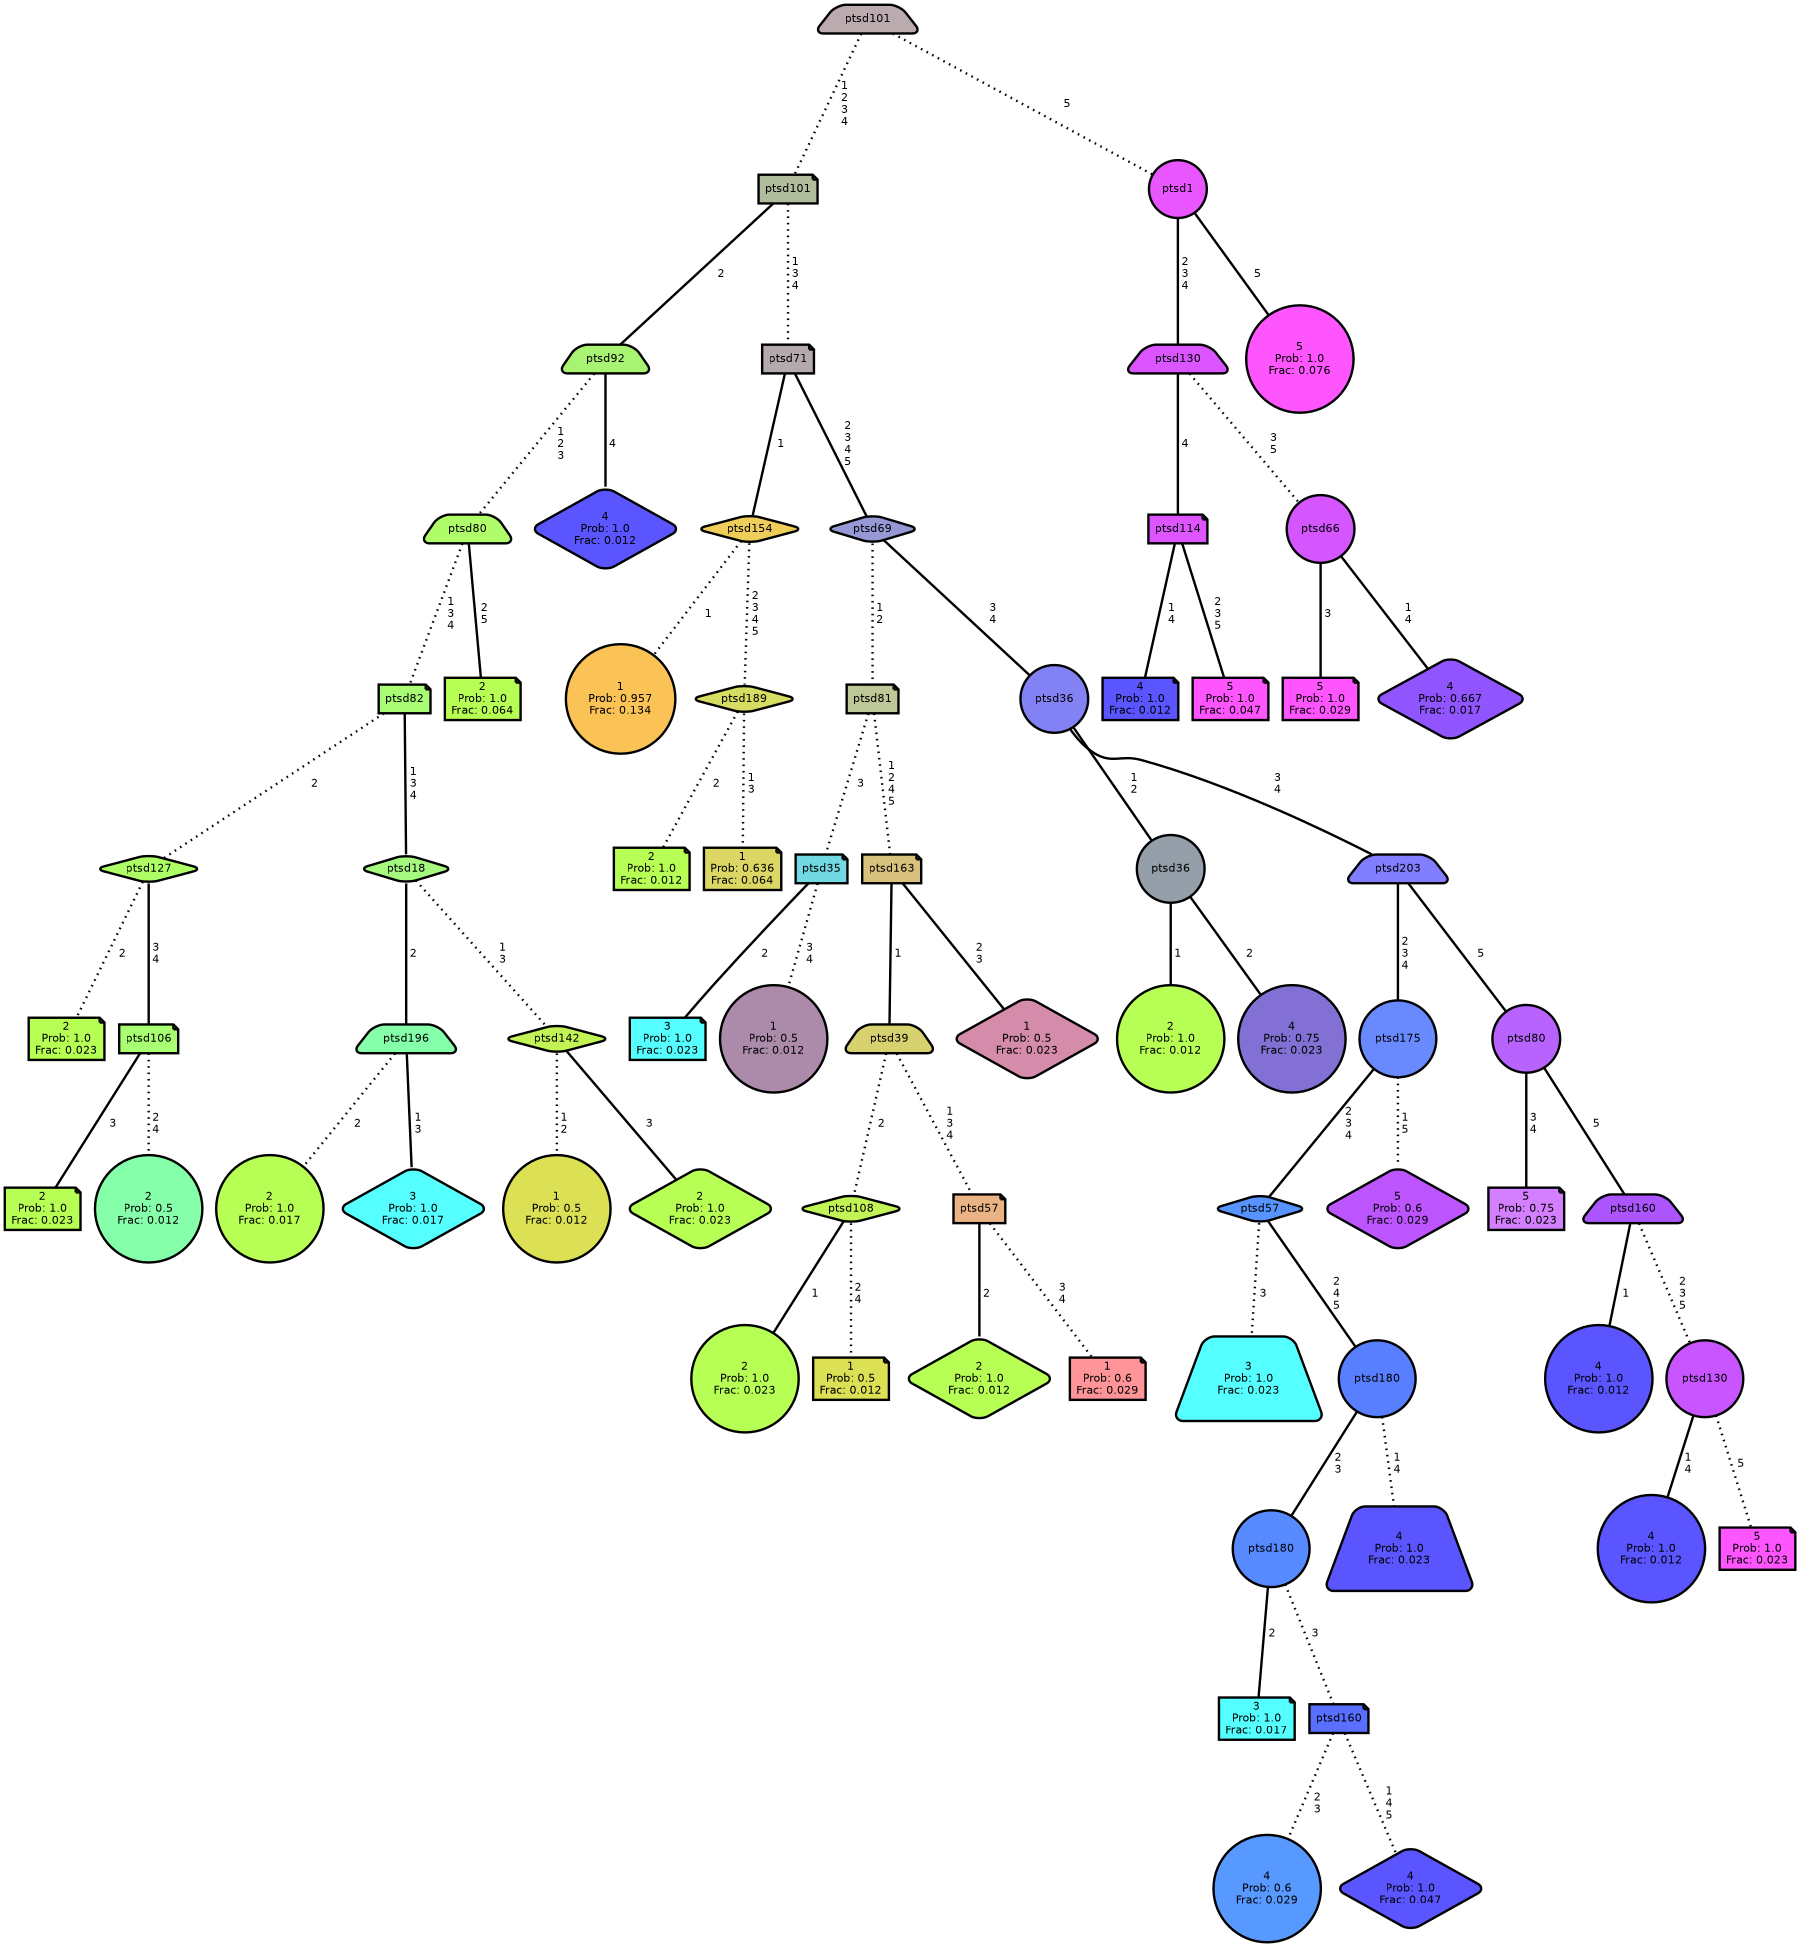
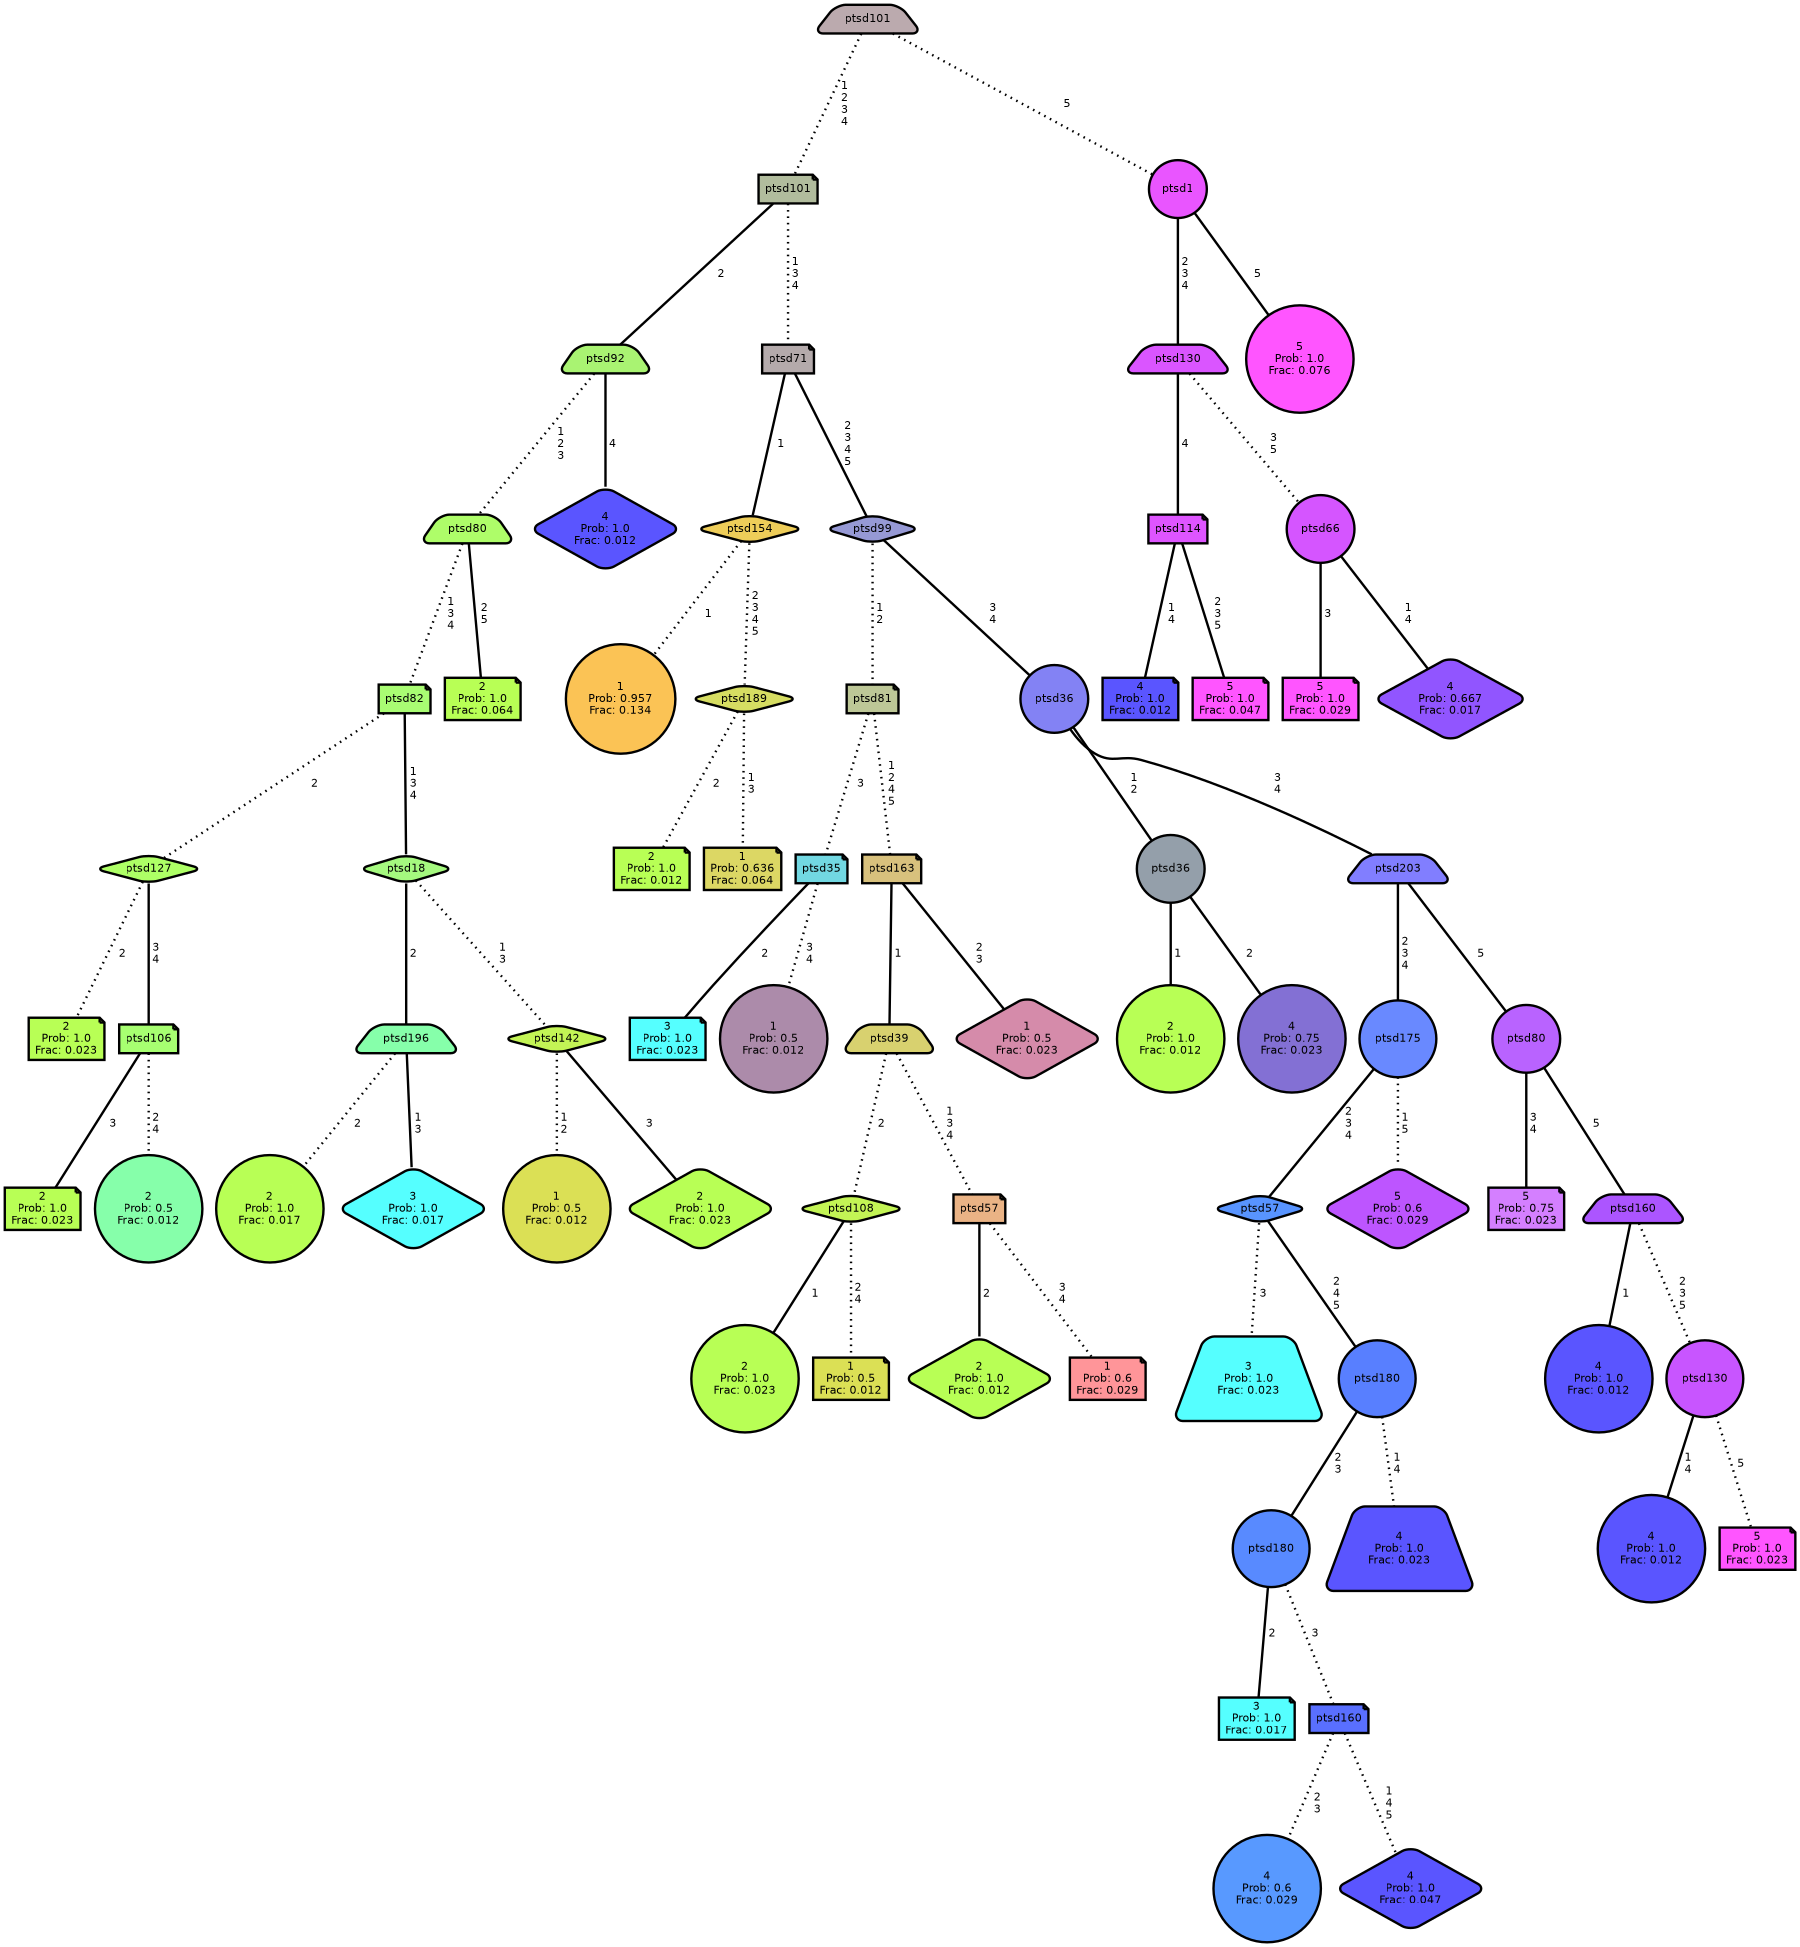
node "ptsd69": label "ptsd69" -> "ptsd99"
